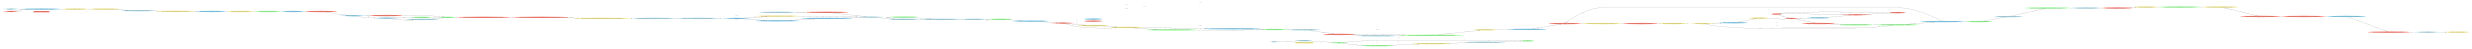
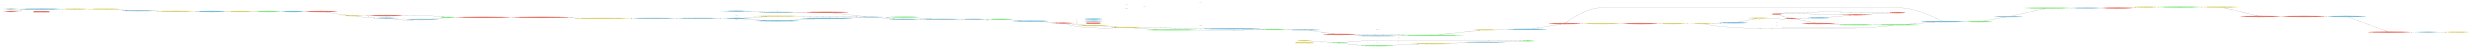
node "NoLocalRepositoryManagerException e@@@33@@@['1', '1', '0']": added
node "request.isNoSnapshotUpdates()@@@13@@@['1', '1', '0']": fillcolor skyblue -> khaki
node "session.setUpdatePolicy(null)@@@20@@@['1', '1', '0']": removed
node "decrypted.getProblems()@@@52@@@['0', '1', '0']": fillcolor salmon -> lightblue
node "SettingsProblem problem@@@52@@@['1', '1', '0']": added
node "Proxy result = null@@@3@@@['0', '0', '1']": fillcolor lightblue -> khaki
node "toProxy['0', '0', '1']": removed
